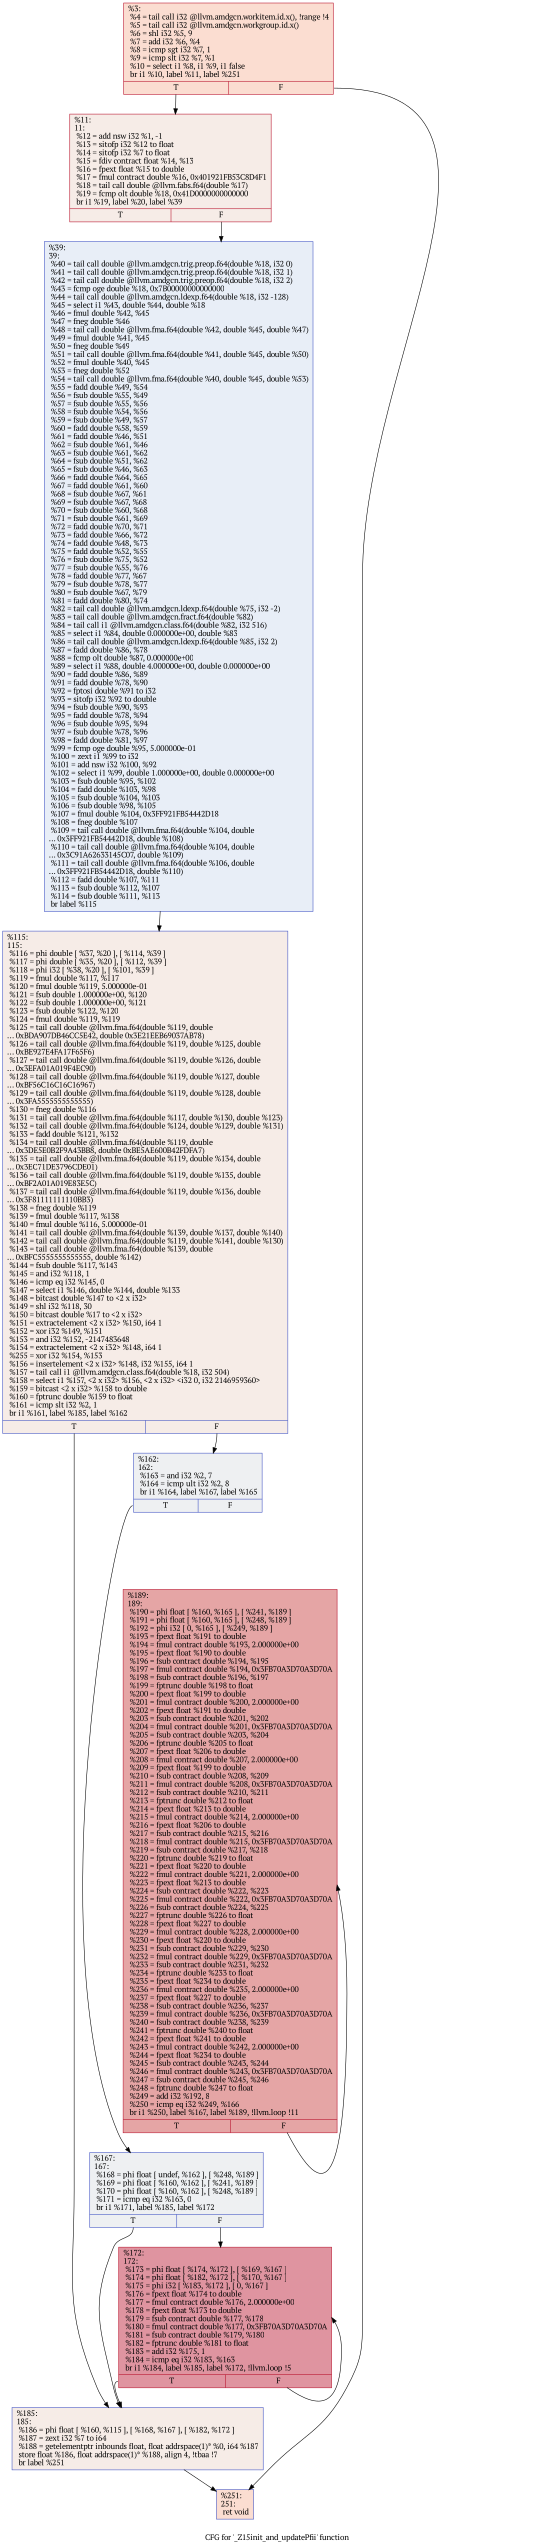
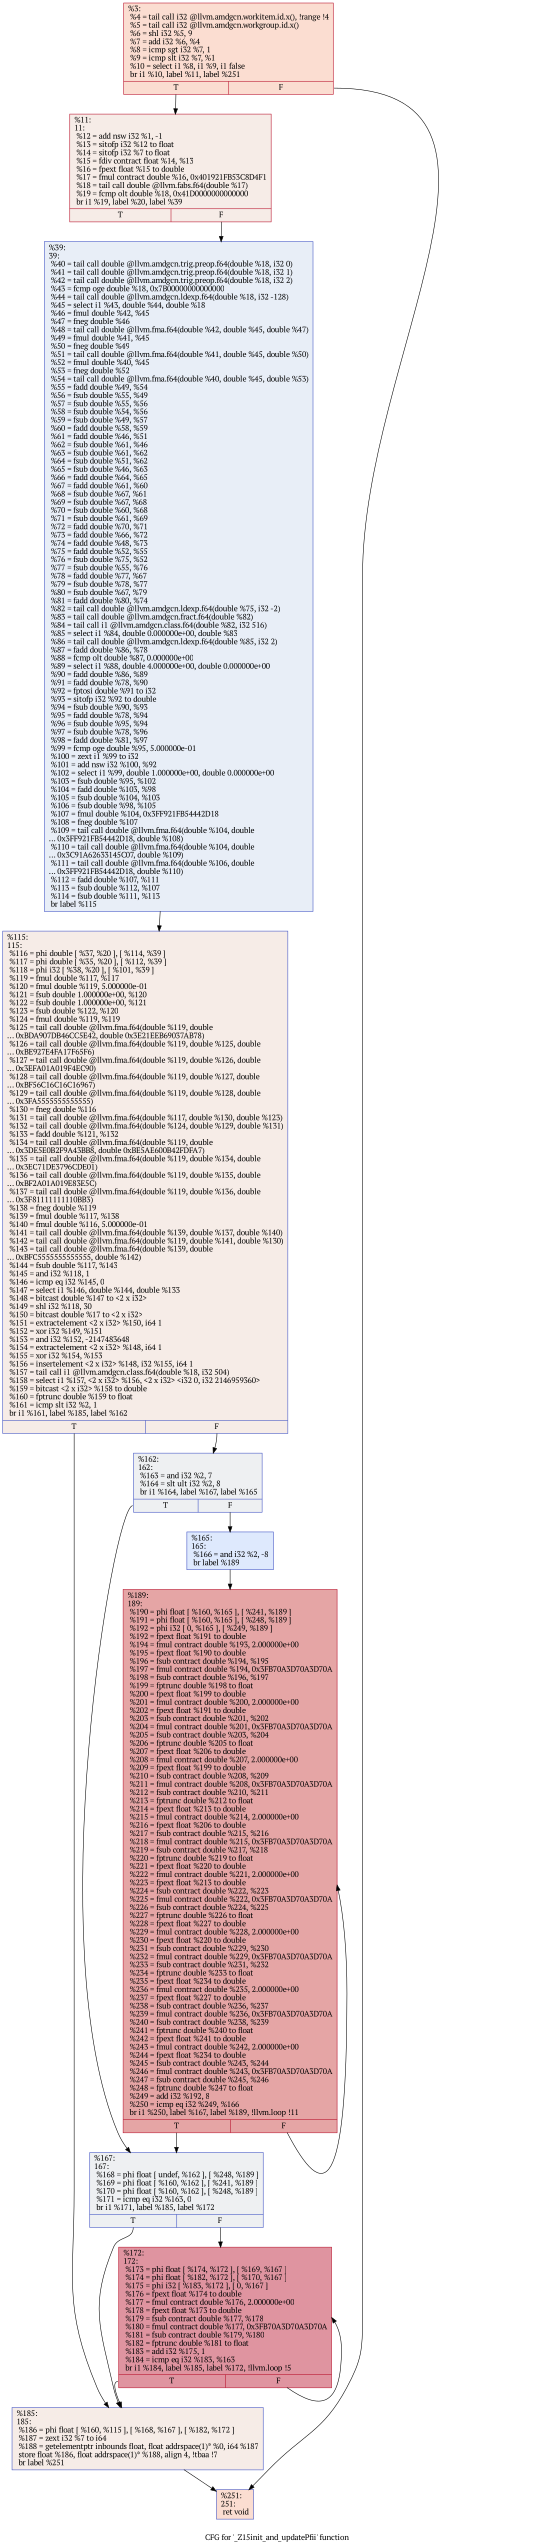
node "%115:": text "%255 = xor i32 %154, %153" -> "%155 = xor i32 %154, %153"
node "%162:": text "%164 = icmp ult i32 %2, 8" -> "%164 = slt ult i32 %2, 8"
node "%165:": added
node "%189:": text "%193 = fpext float %191 to double" -> "%192 = fpext float %191 to double"
edge "%189:" -> "%167:": added
